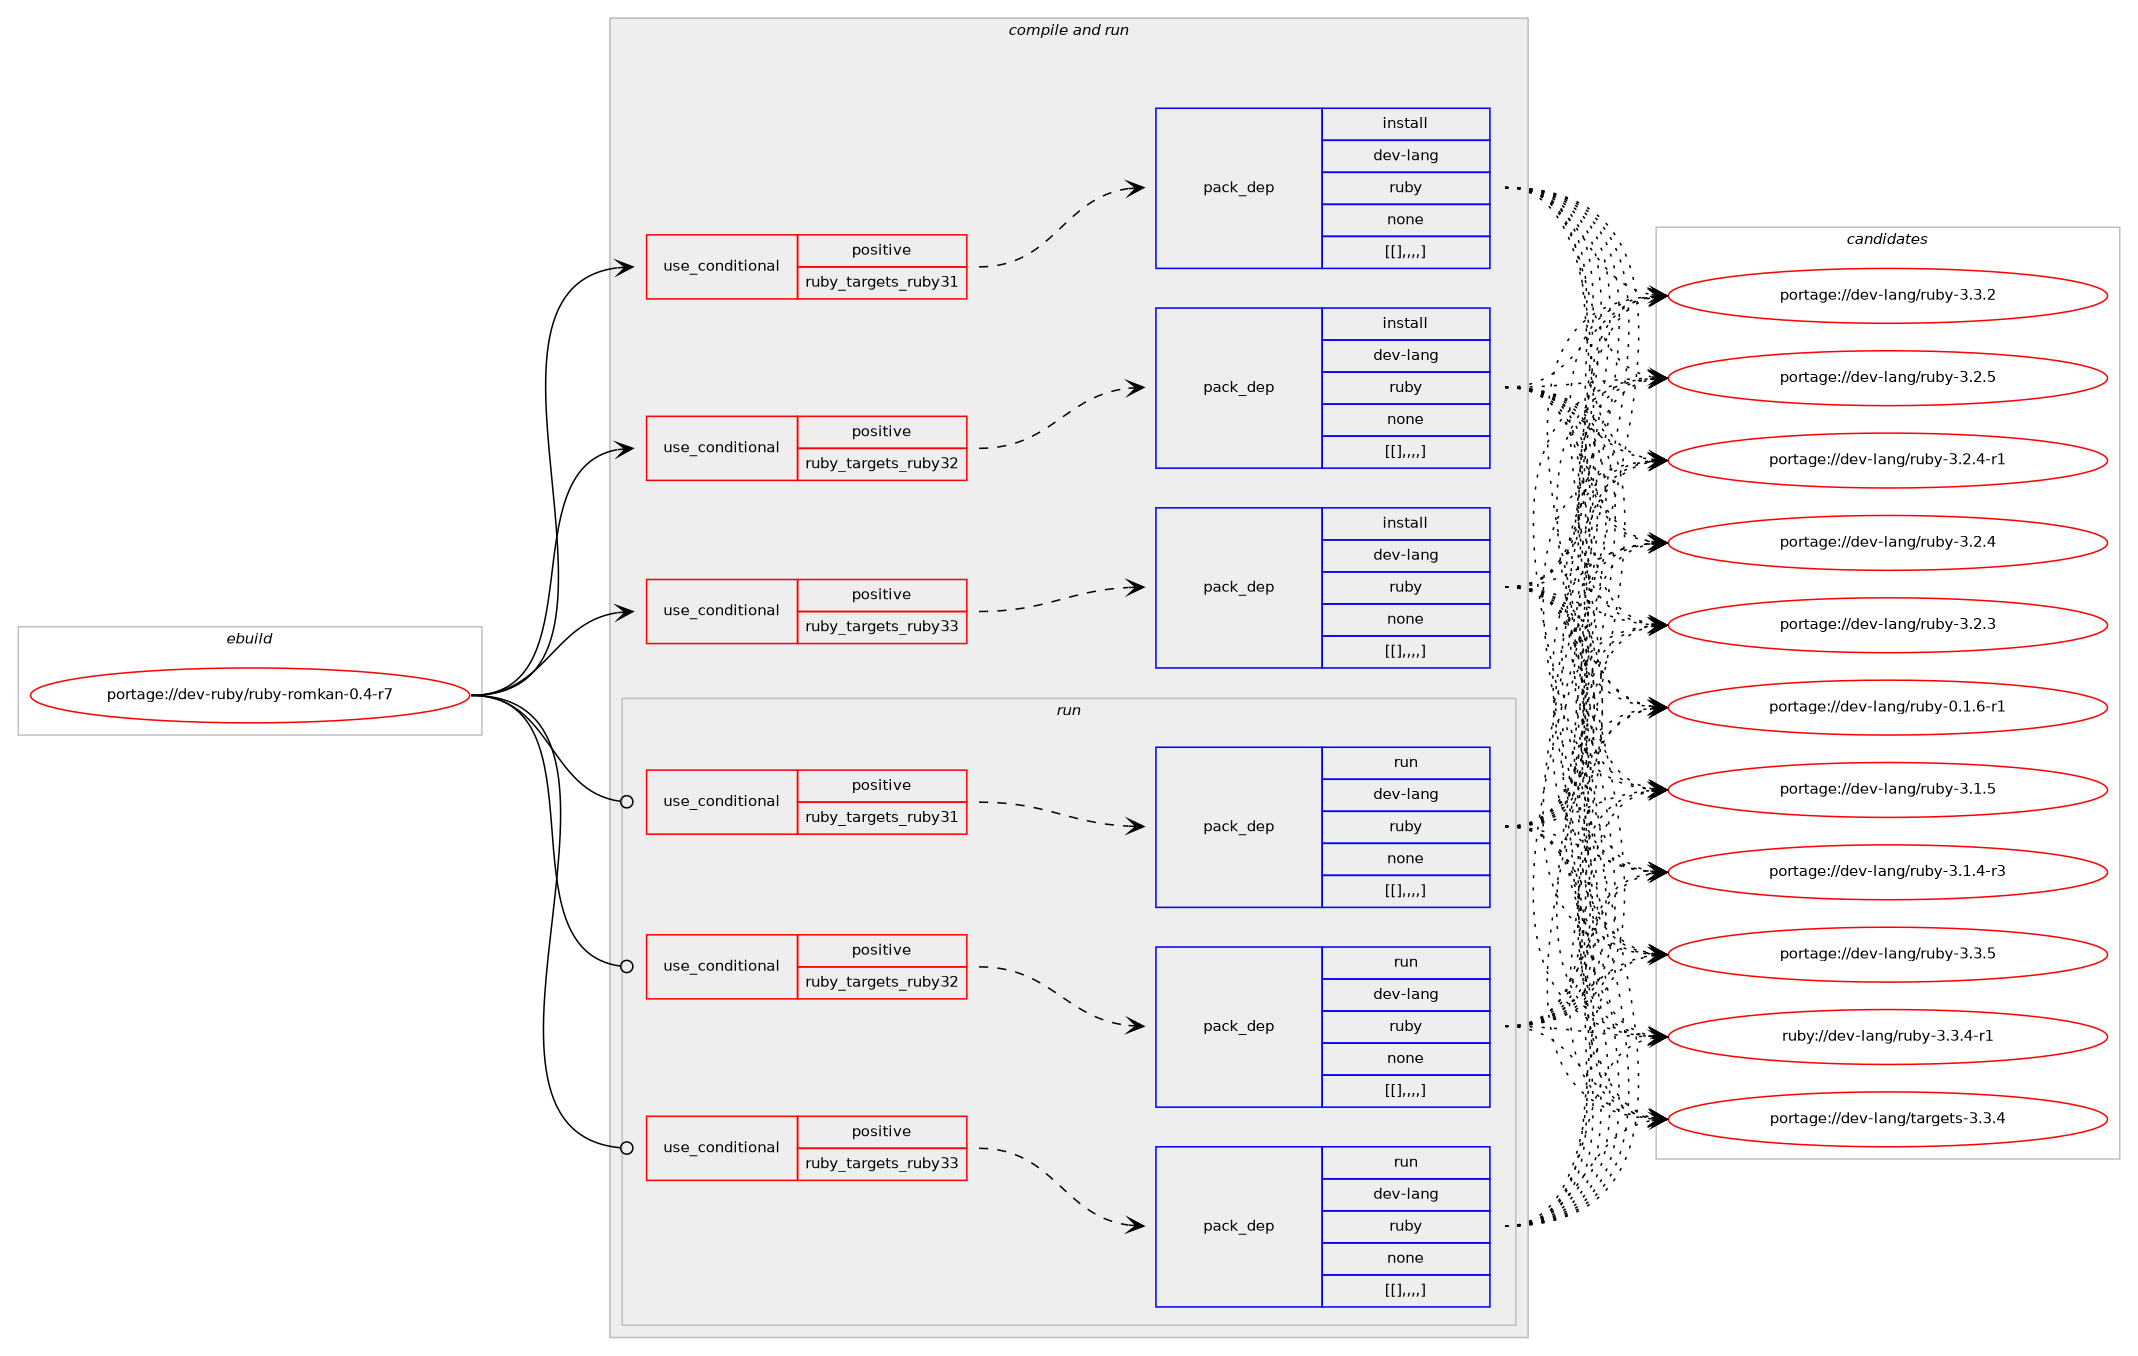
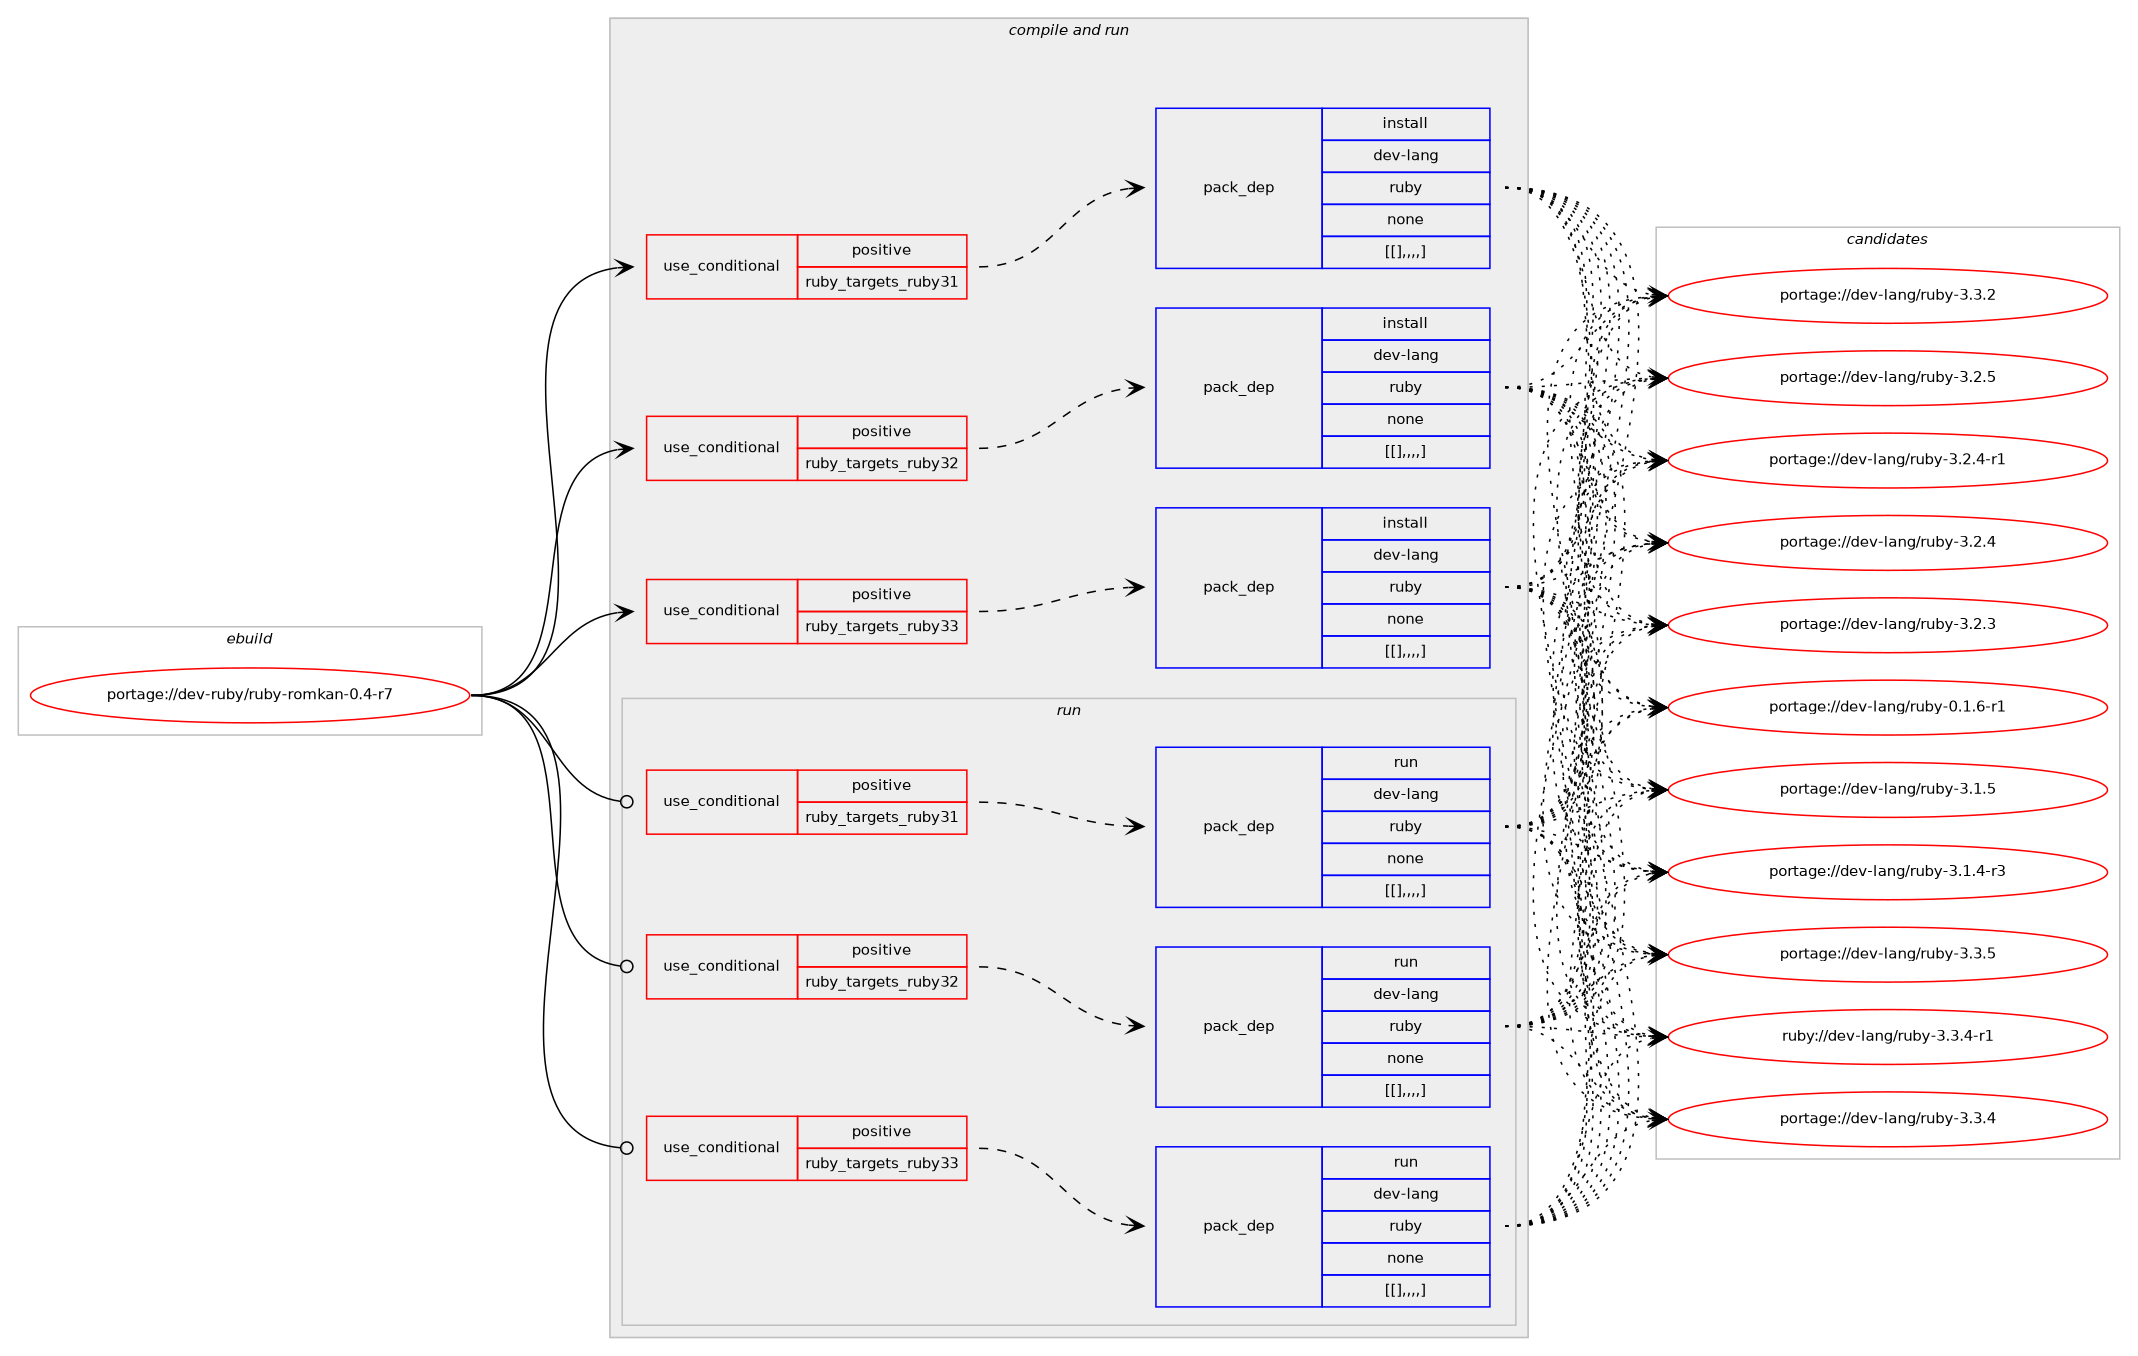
node "portage://dev-lang/targets-3.3.4": label "portage://dev-lang/targets-3.3.4" -> "portage://dev-lang/ruby-3.3.4"
